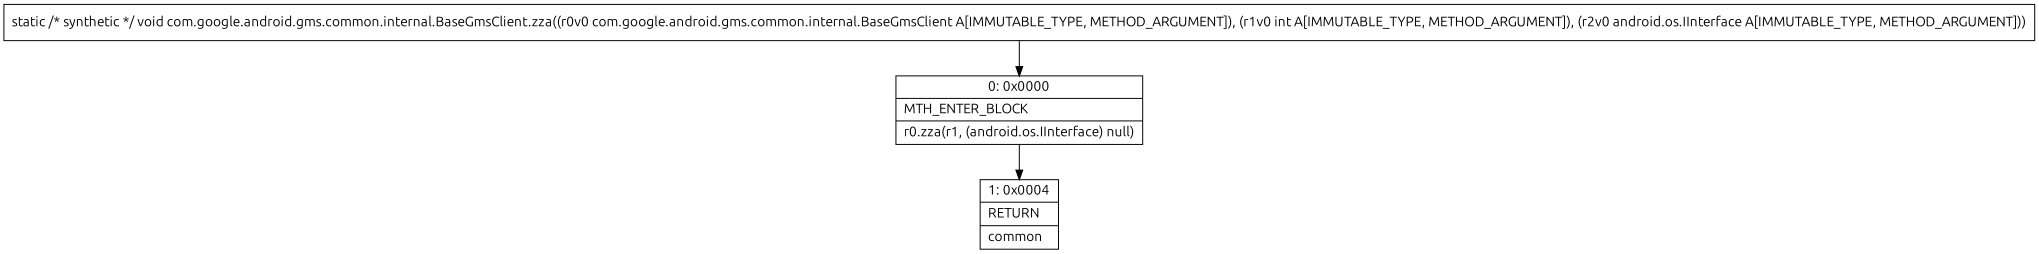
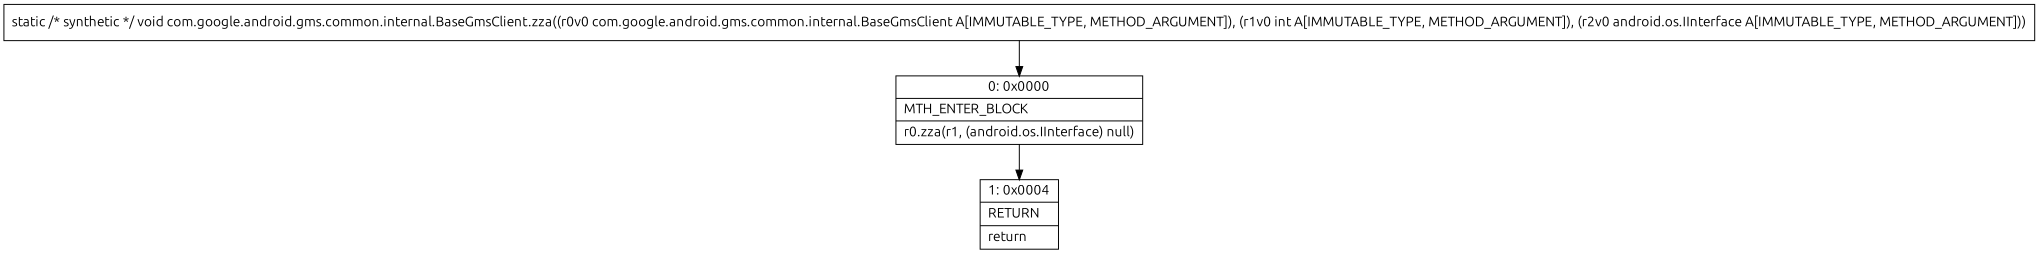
node "1: 0x0004": text "common" -> "return"
